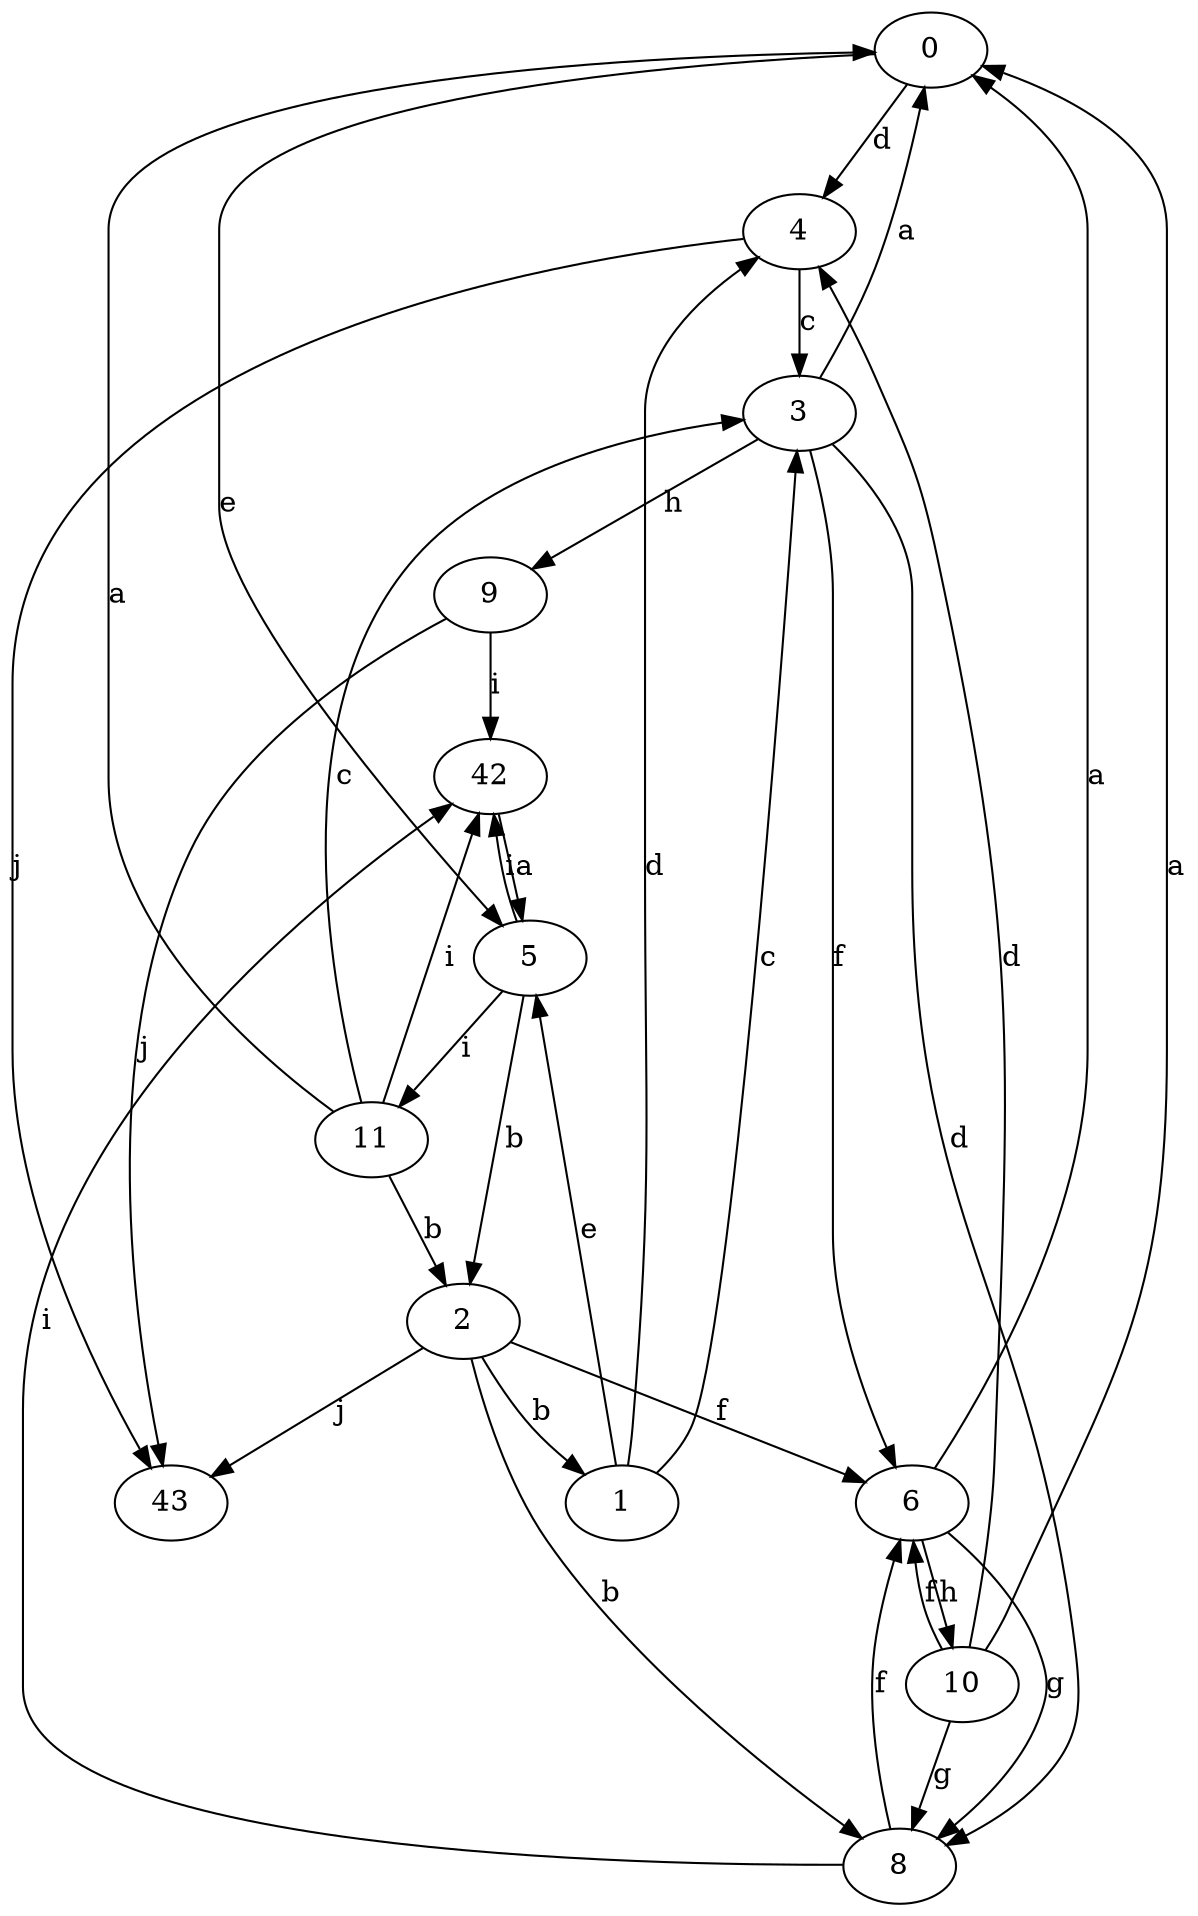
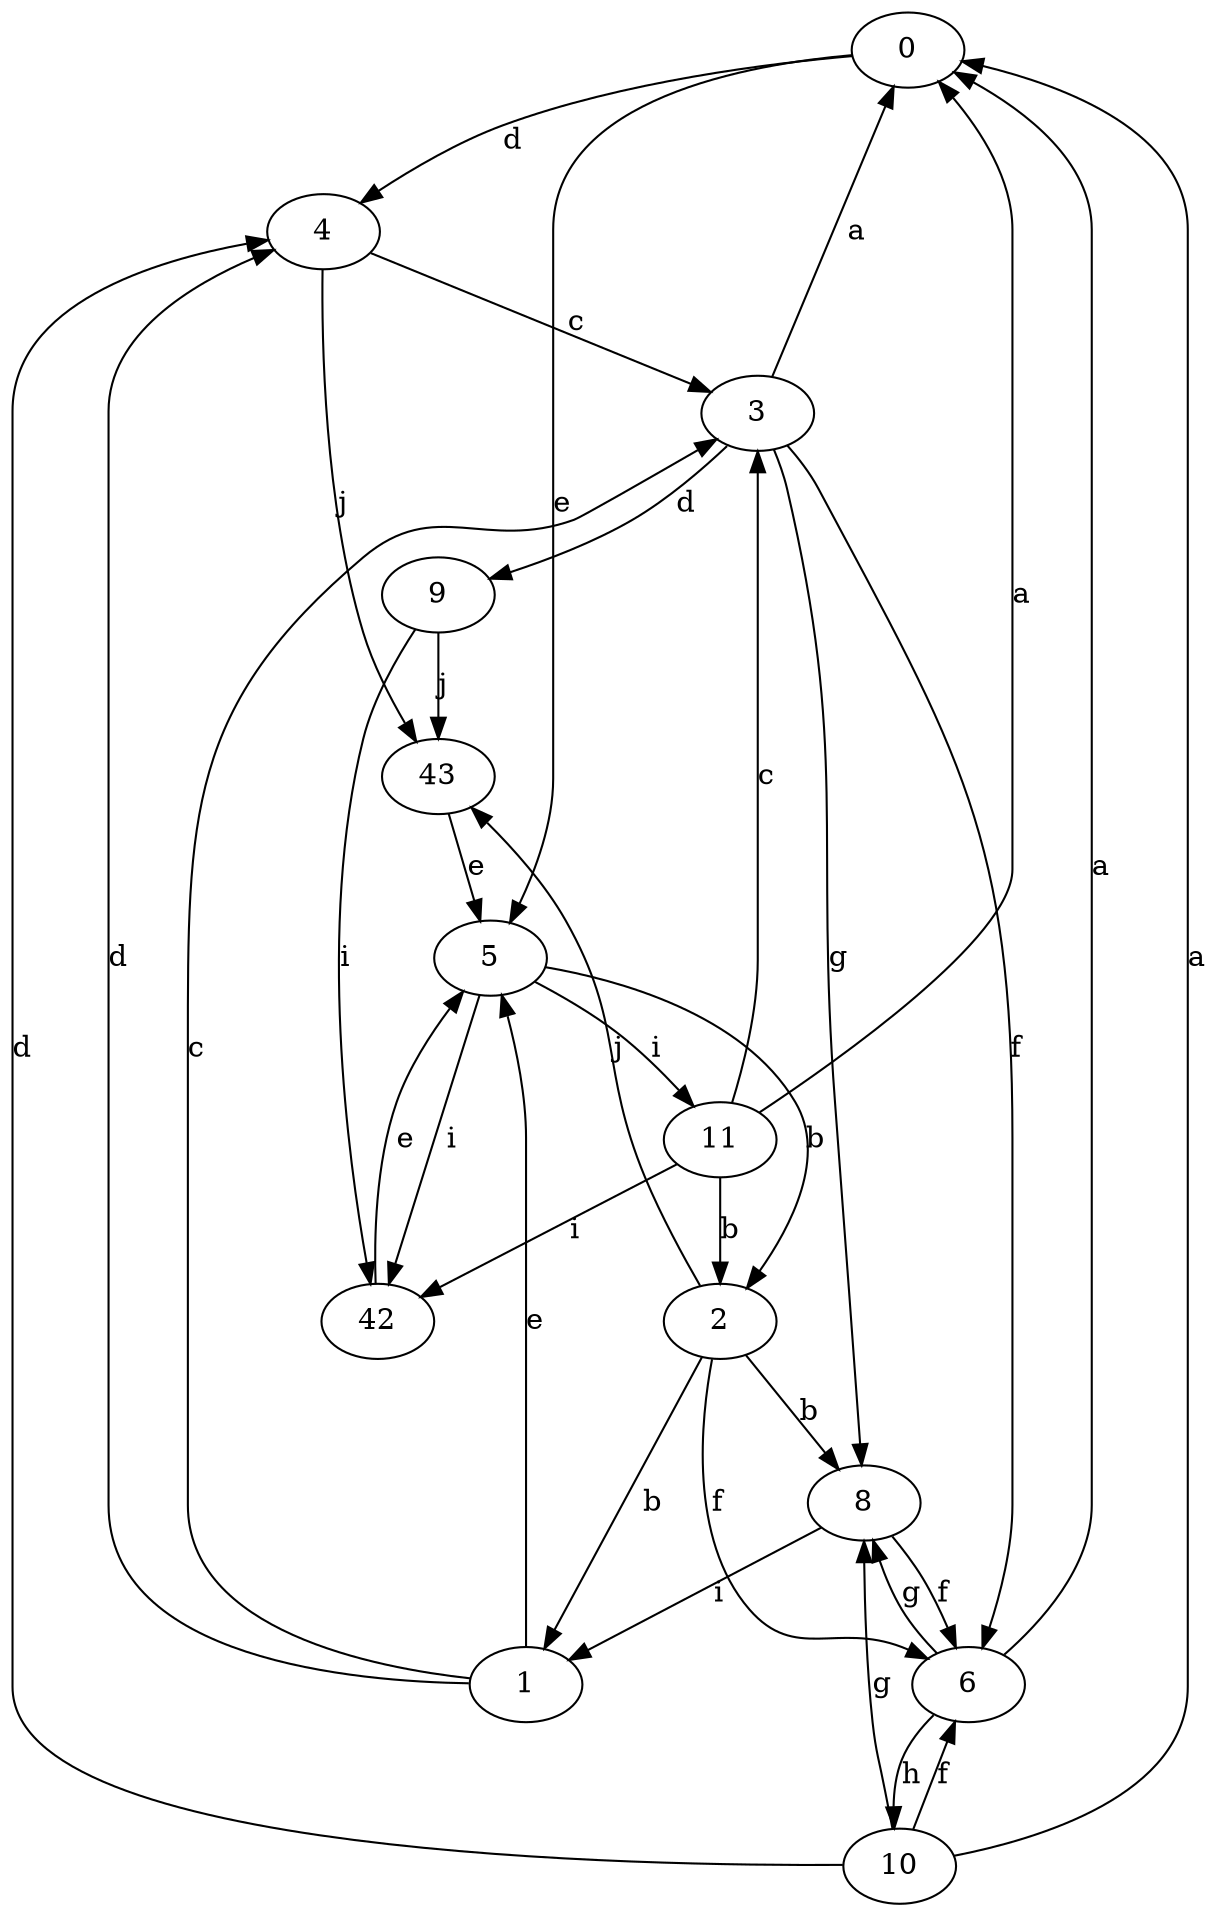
edge "3" -> "9": label "h" -> "d"
edge "43" -> "5": added, label "e"
edge "42" -> "5": label "a" -> "e"
edge "3" -> "8": label "d" -> "g"
edge "8" -> "42": now "8" -> "1"
